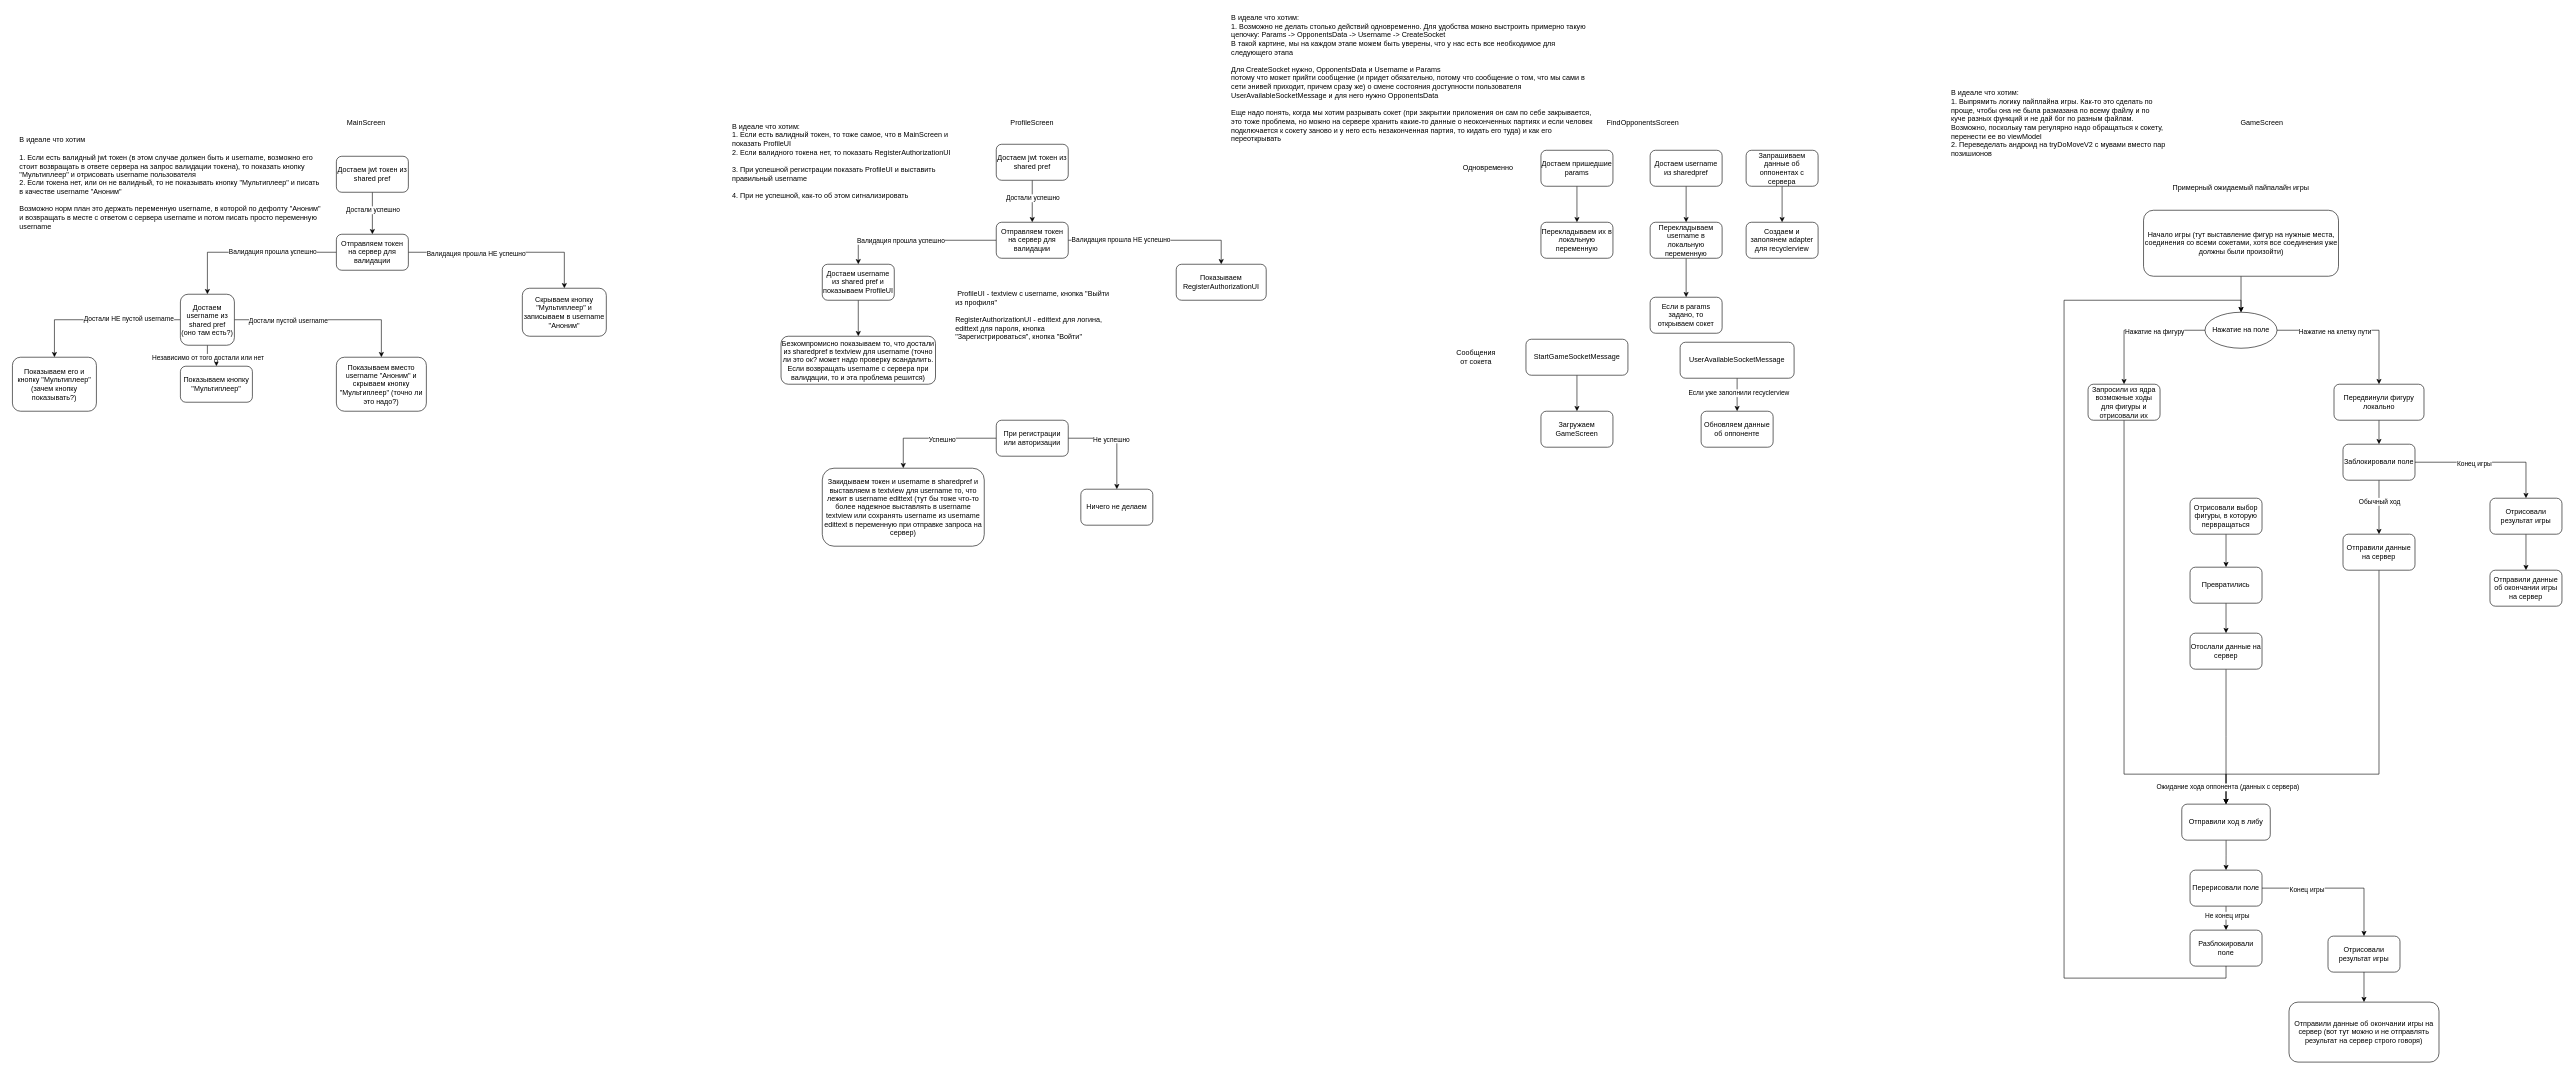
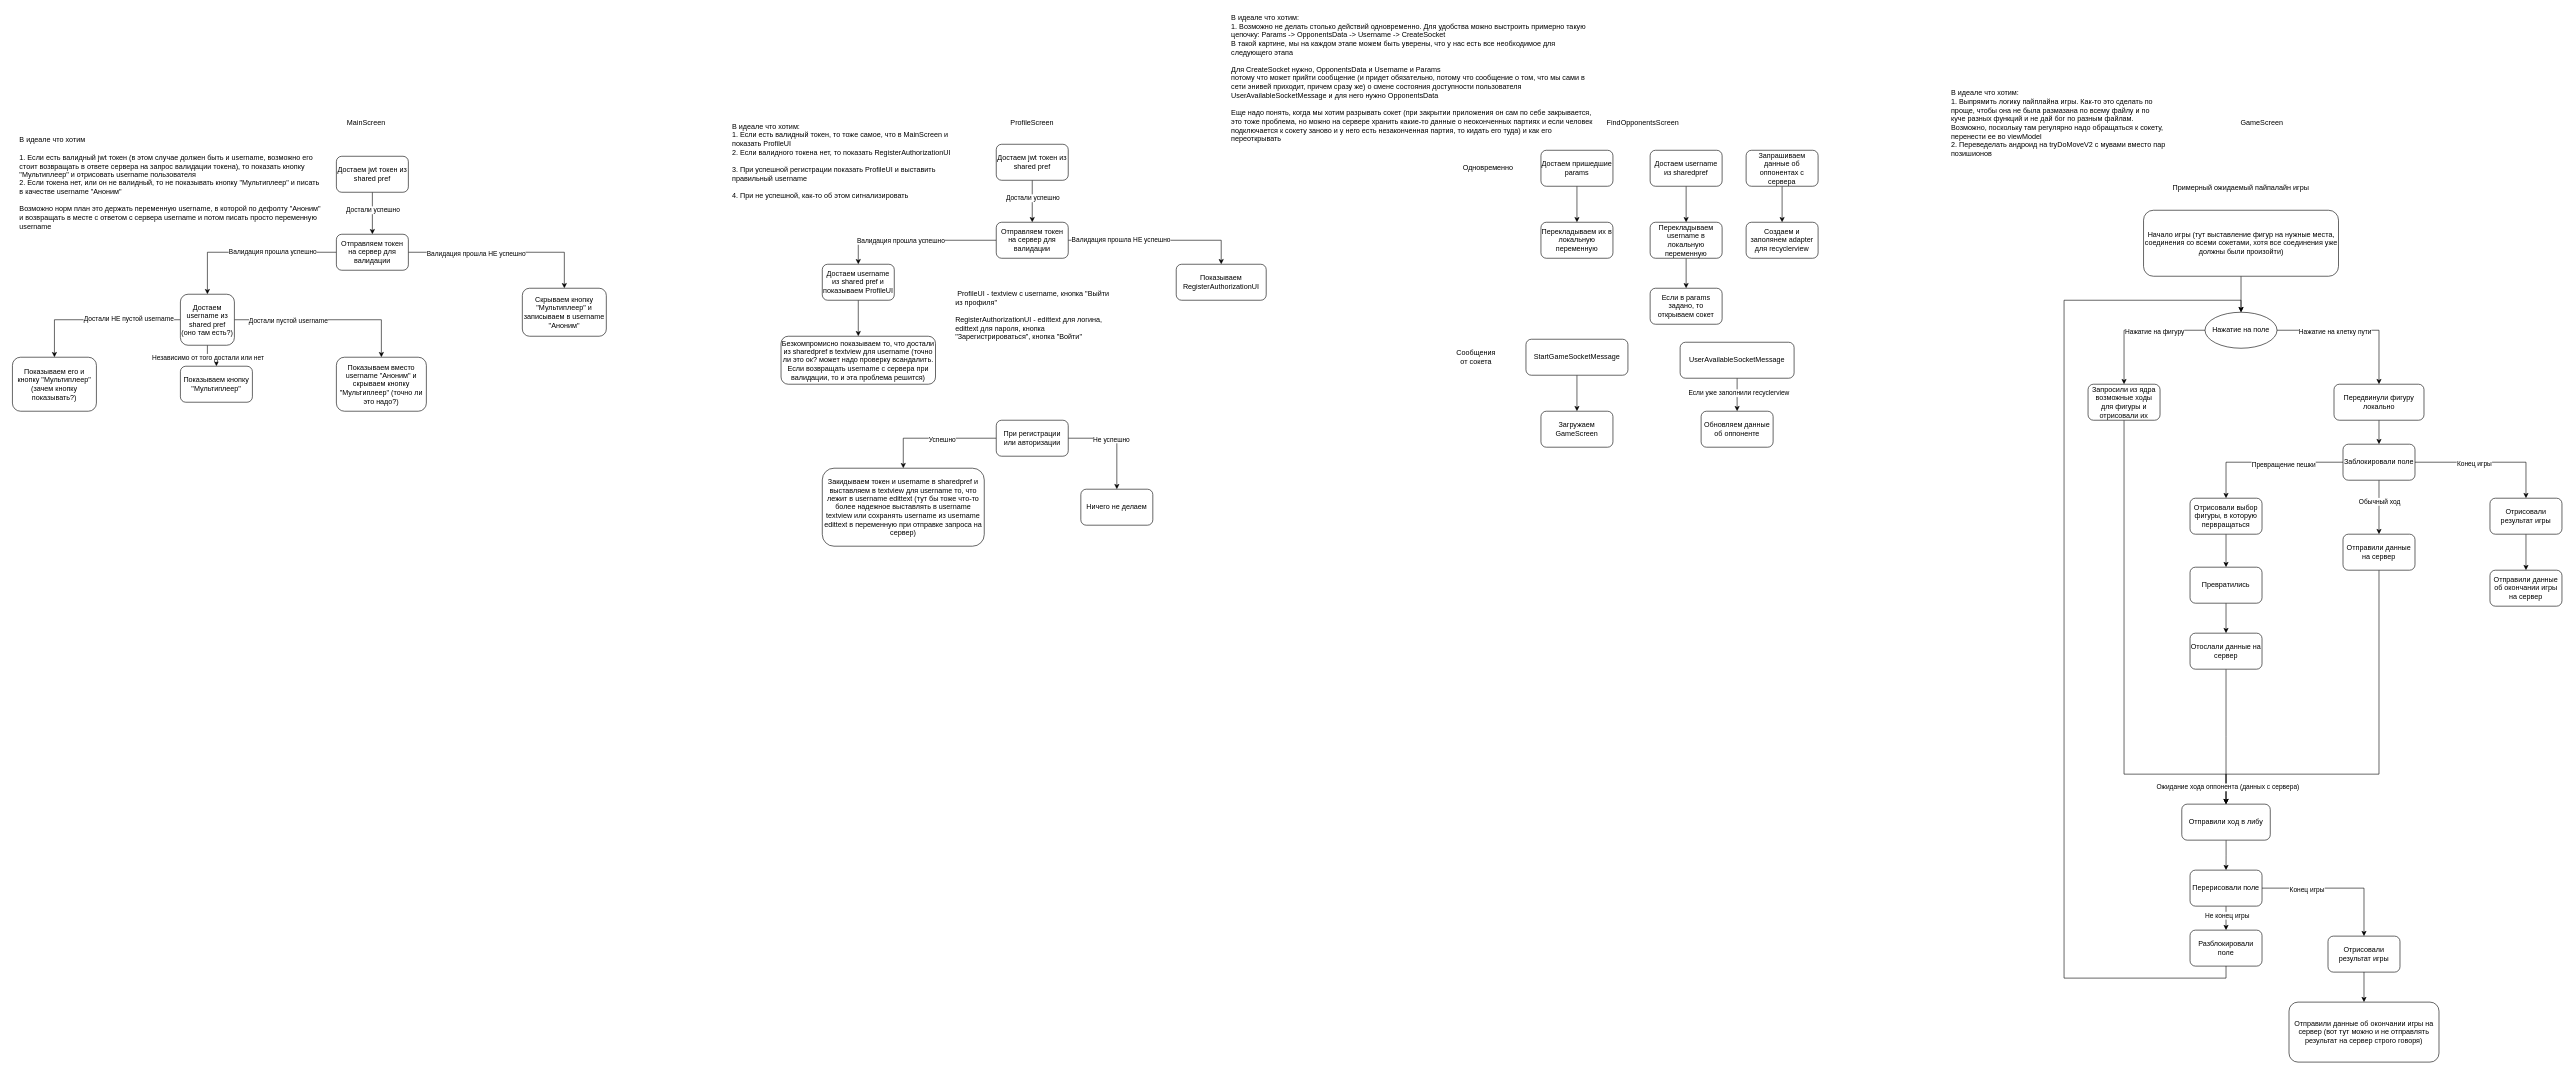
node "Если в params задано, то открываем сокет": moved (1686, 315) -> (1686, 306)
edge "Заблокировали поле" -> "Отрисовали выбор фигуры, в которую первращаться": added, label "Превращение пешки"
